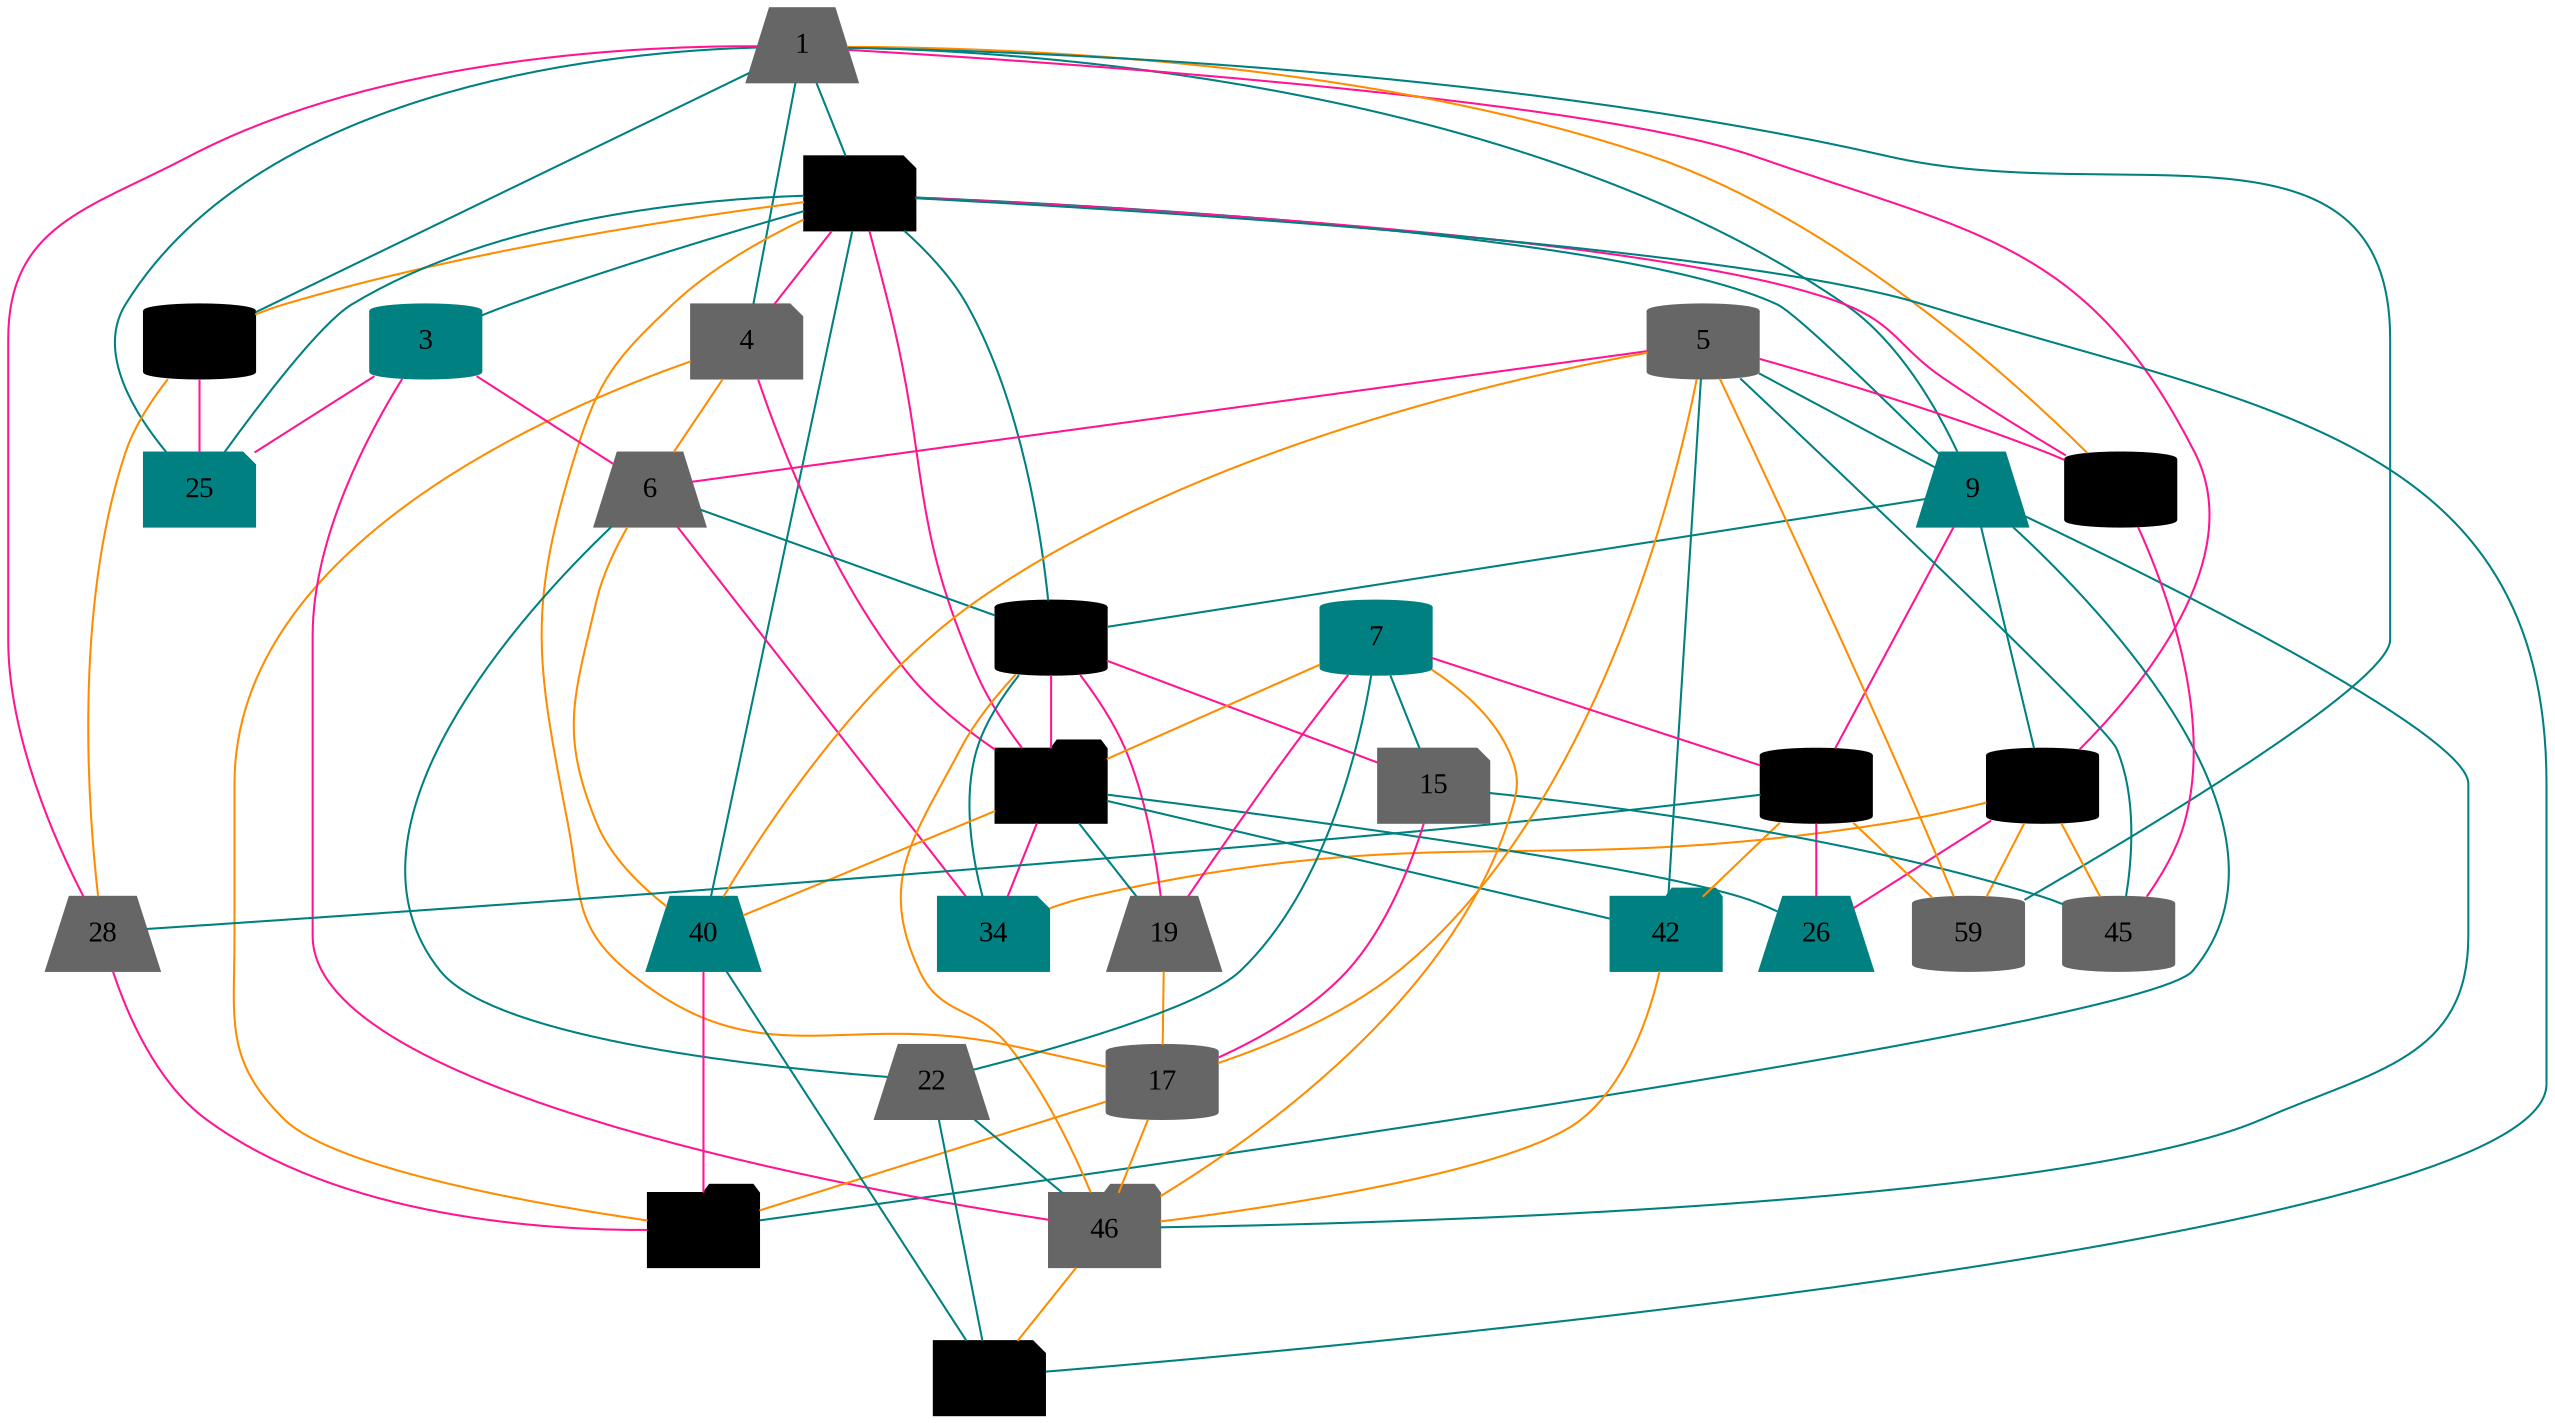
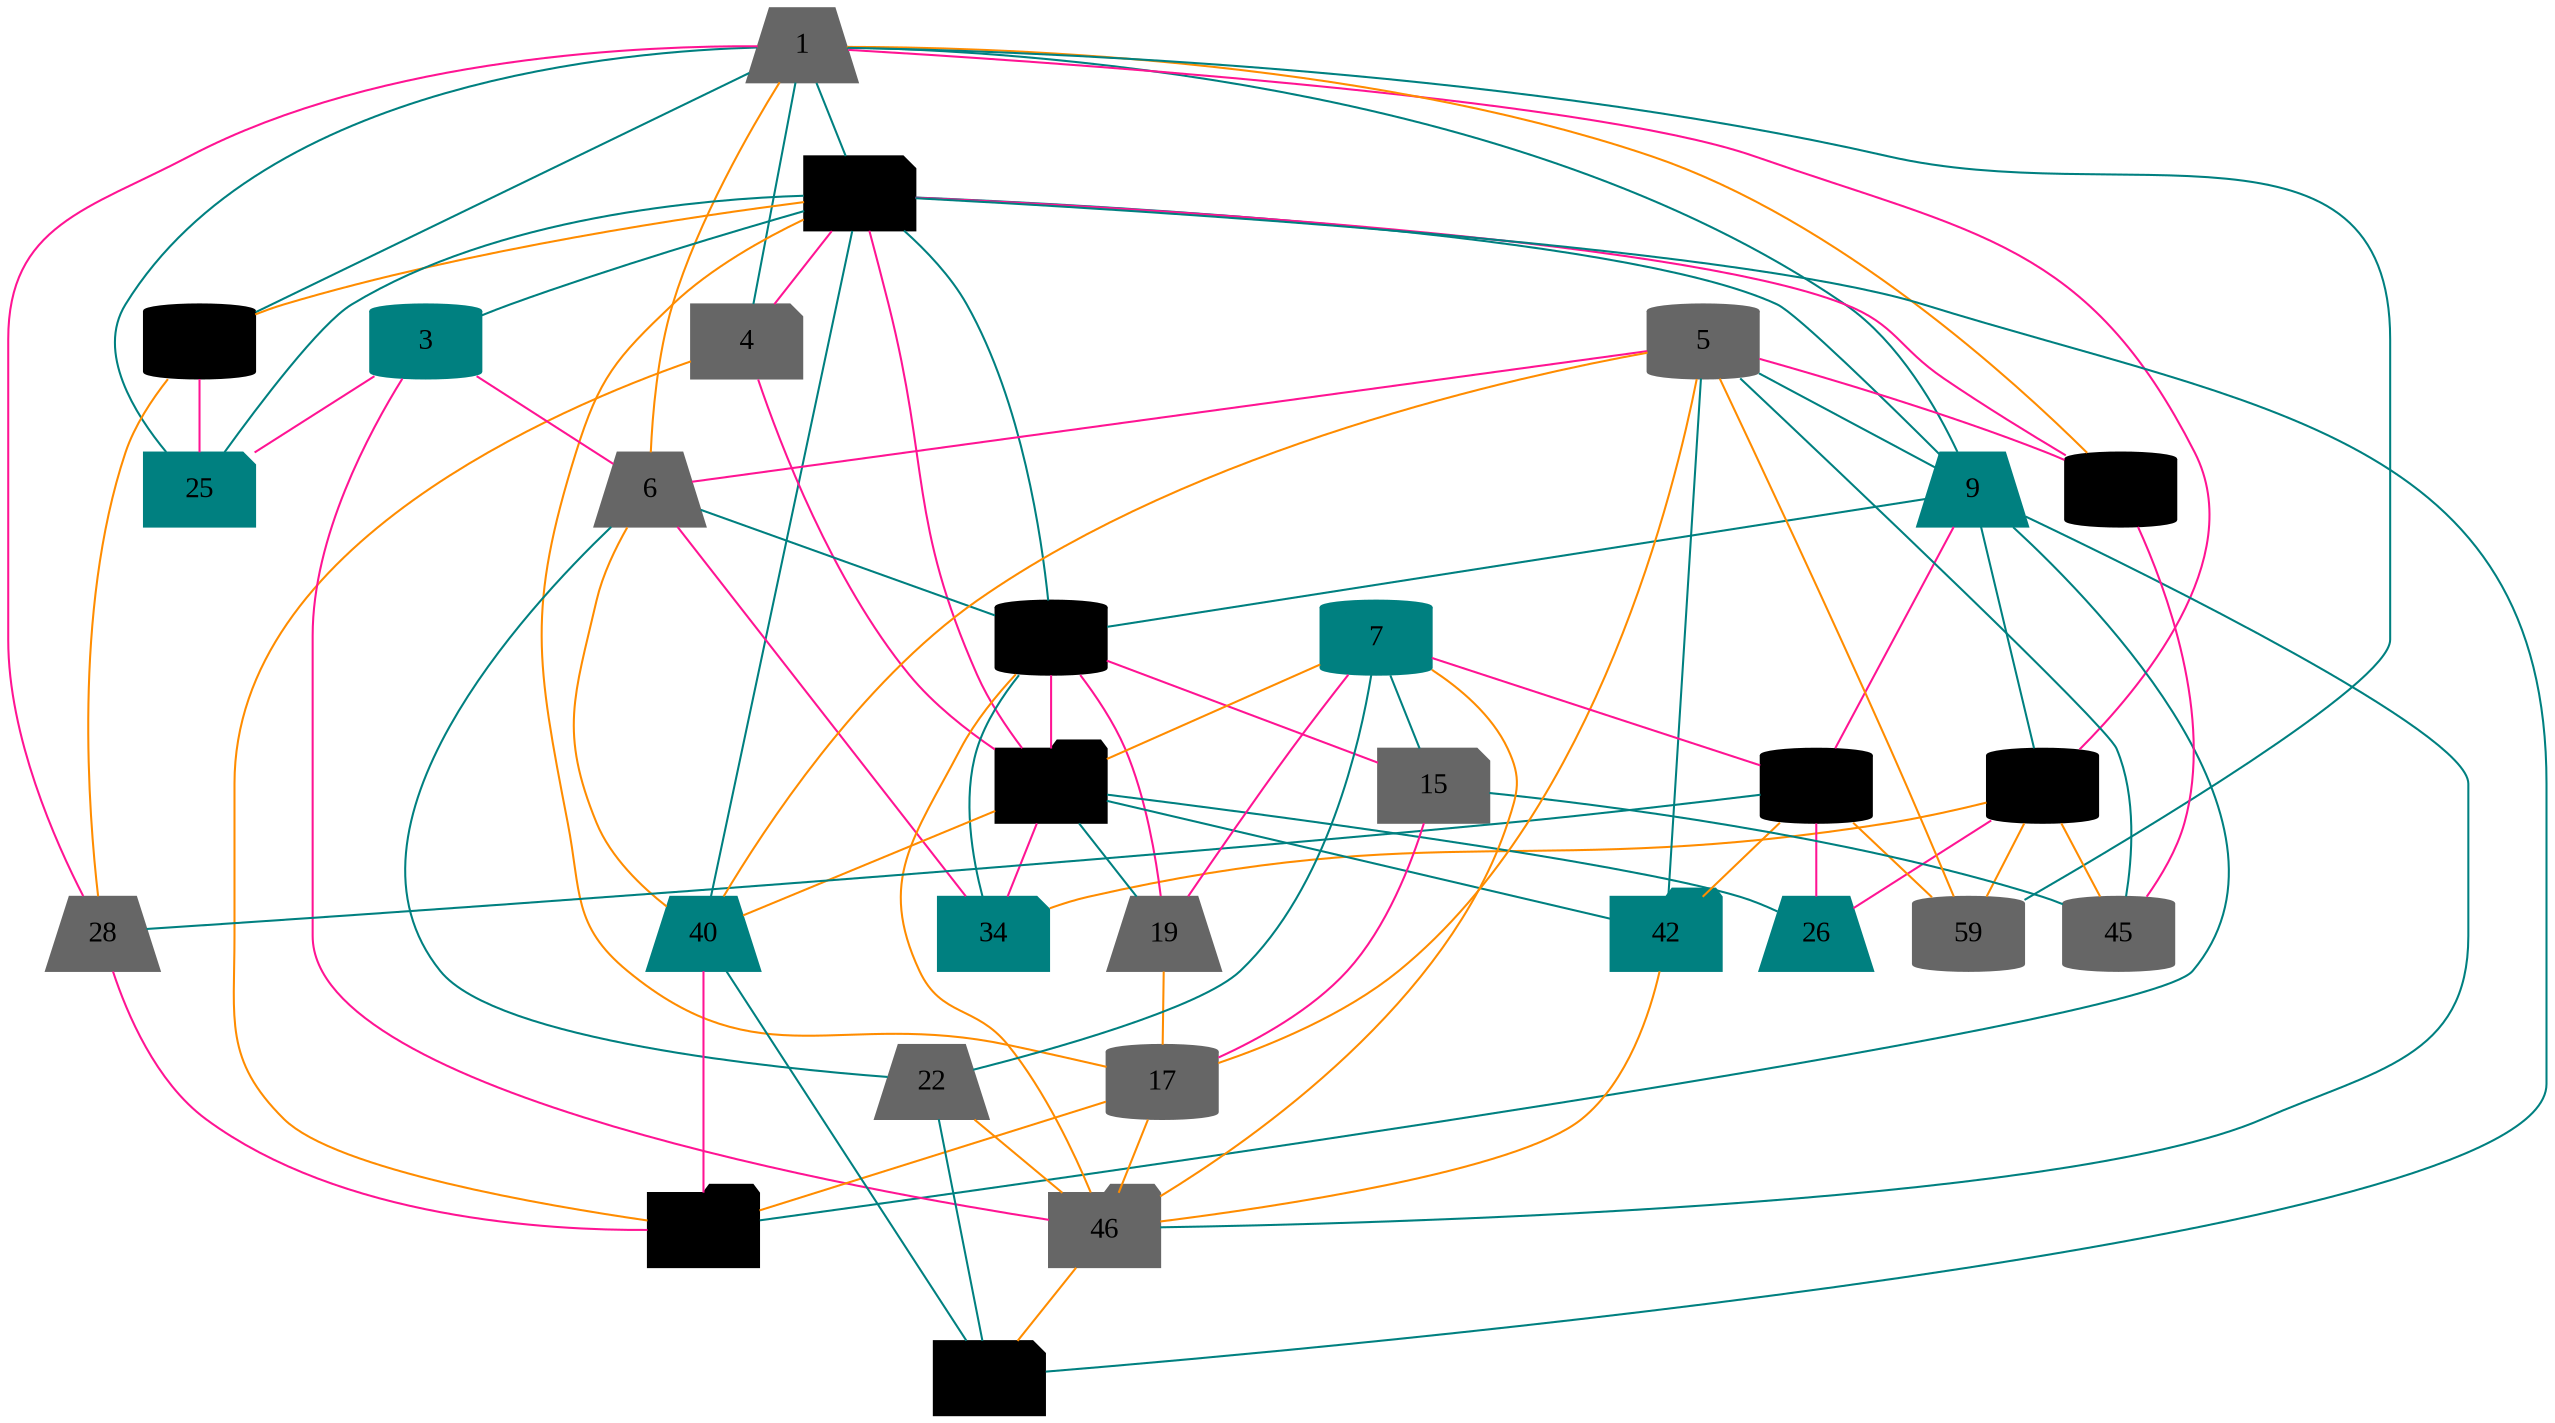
edge "4" -- "6": now "1" -- "6"
edge "22" -- "46": color teal -> darkorange
